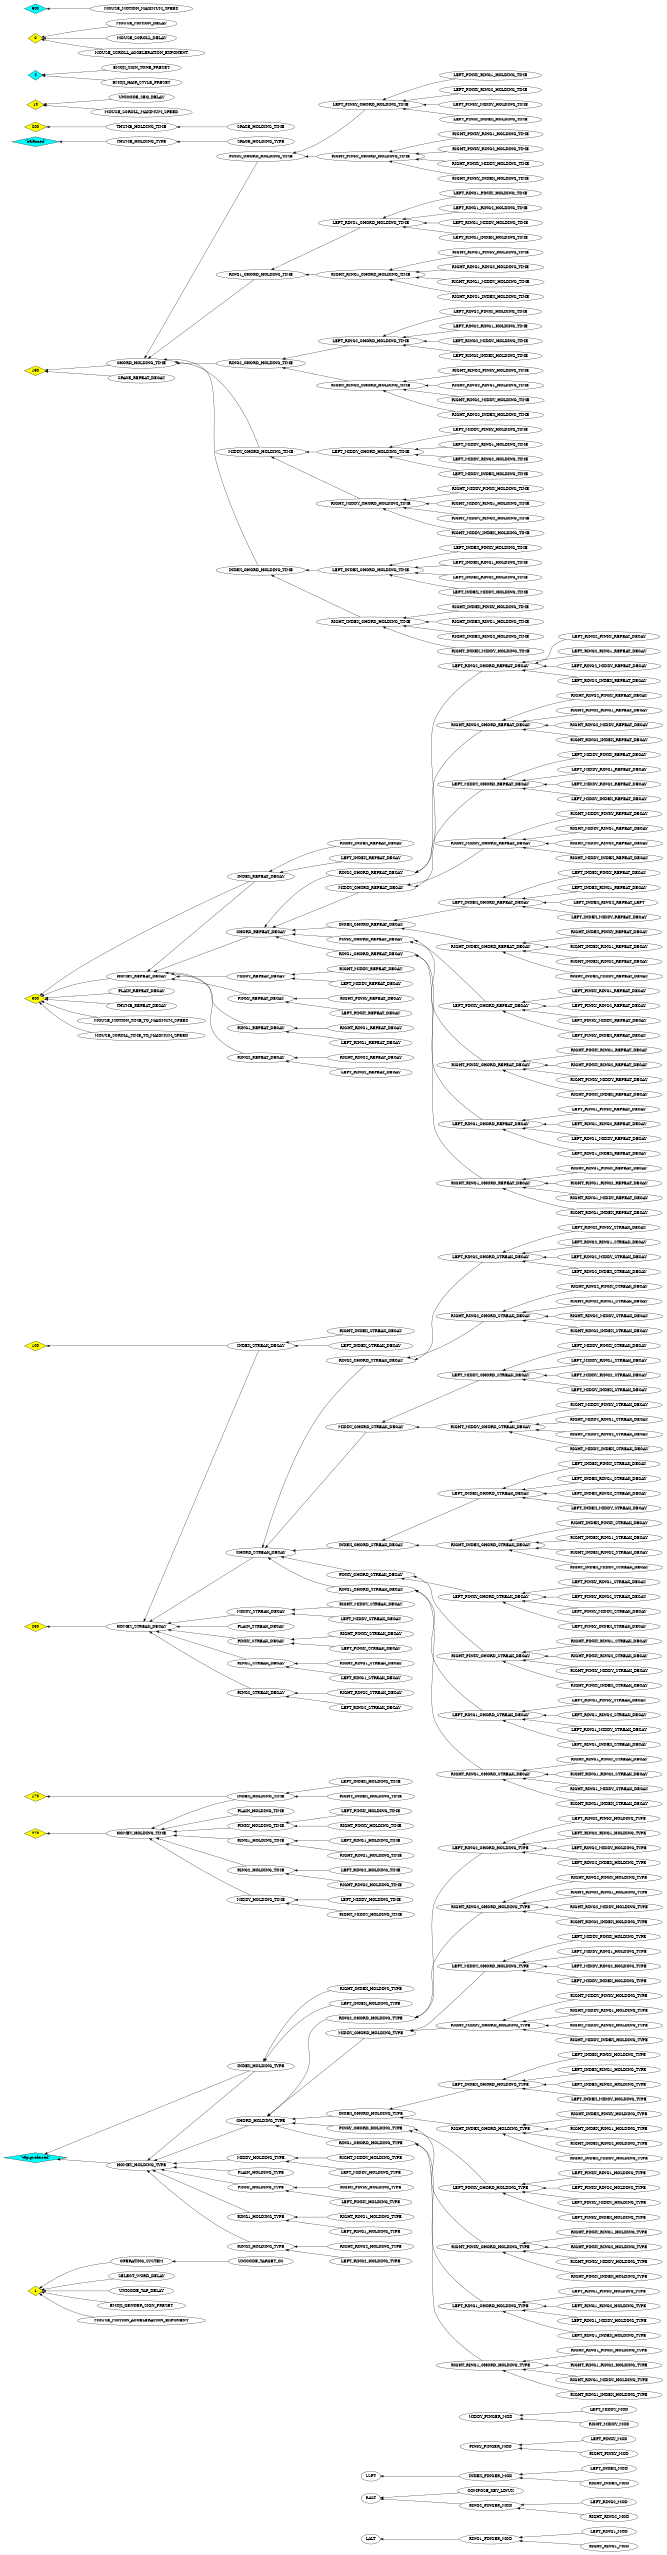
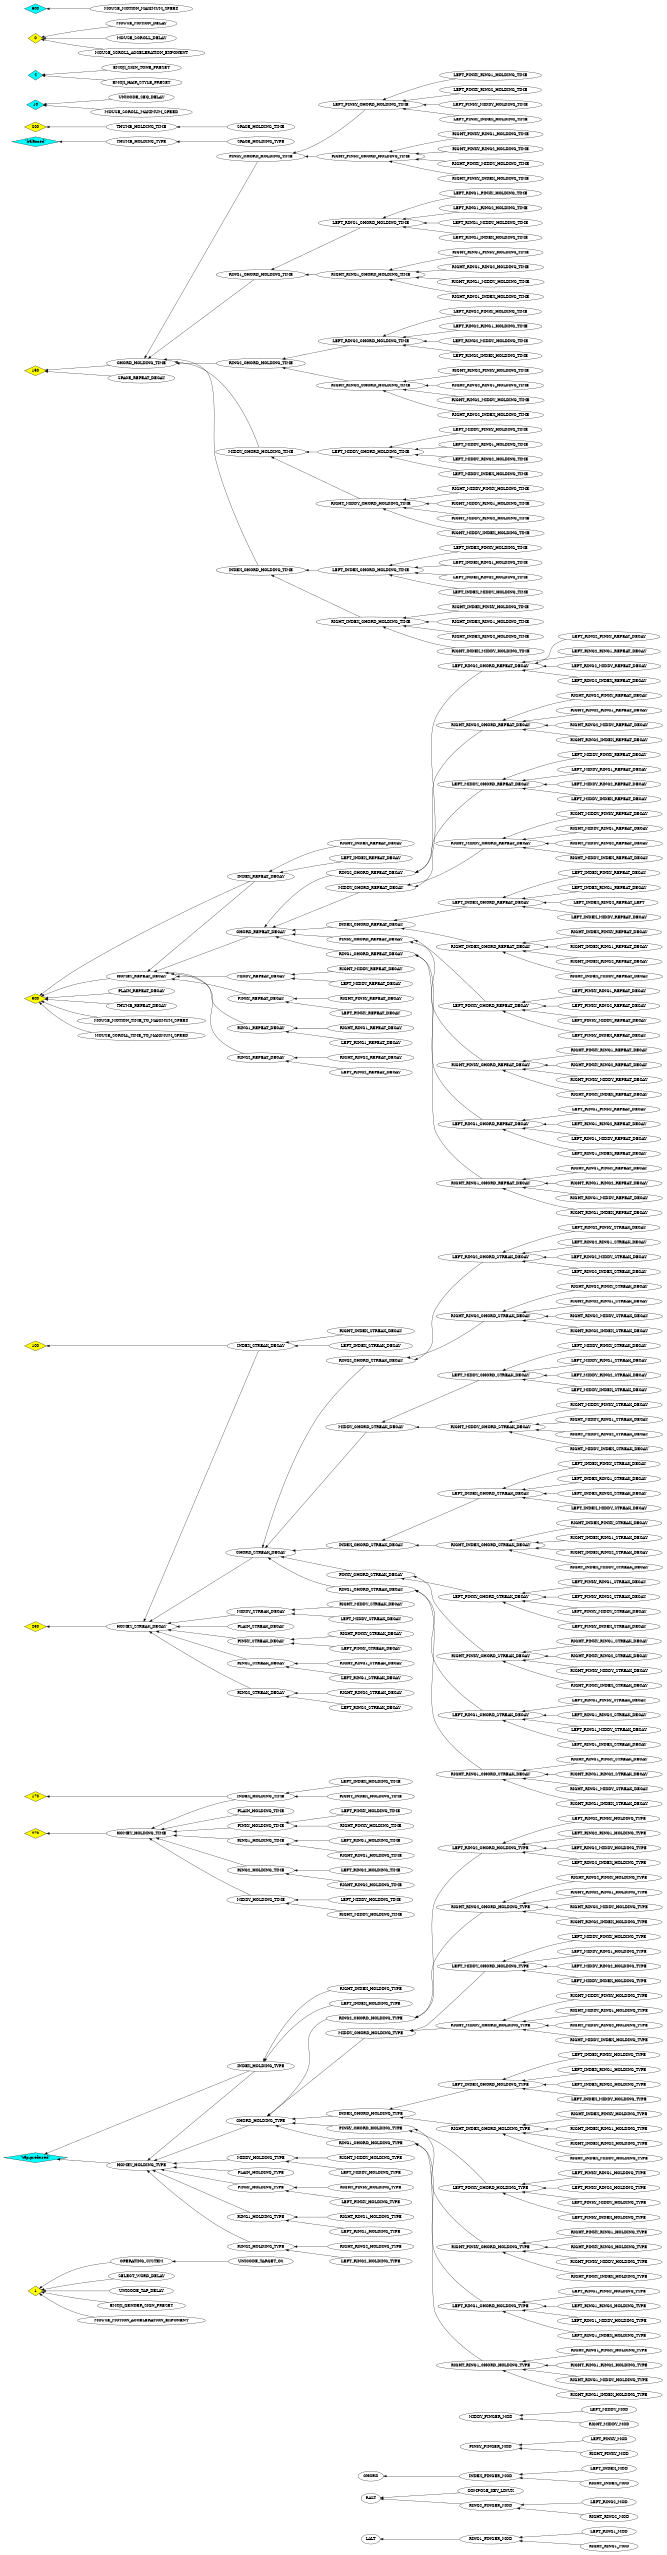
node "10": fillcolor yellow -> cyan
node "LSFT": label "LSFT" -> "CHORD"
